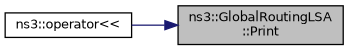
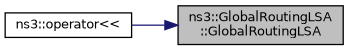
node "ns3::GlobalRoutingLSA ::Print": label "ns3::GlobalRoutingLSA ::Print" -> "ns3::GlobalRoutingLSA ::GlobalRoutingLSA"
